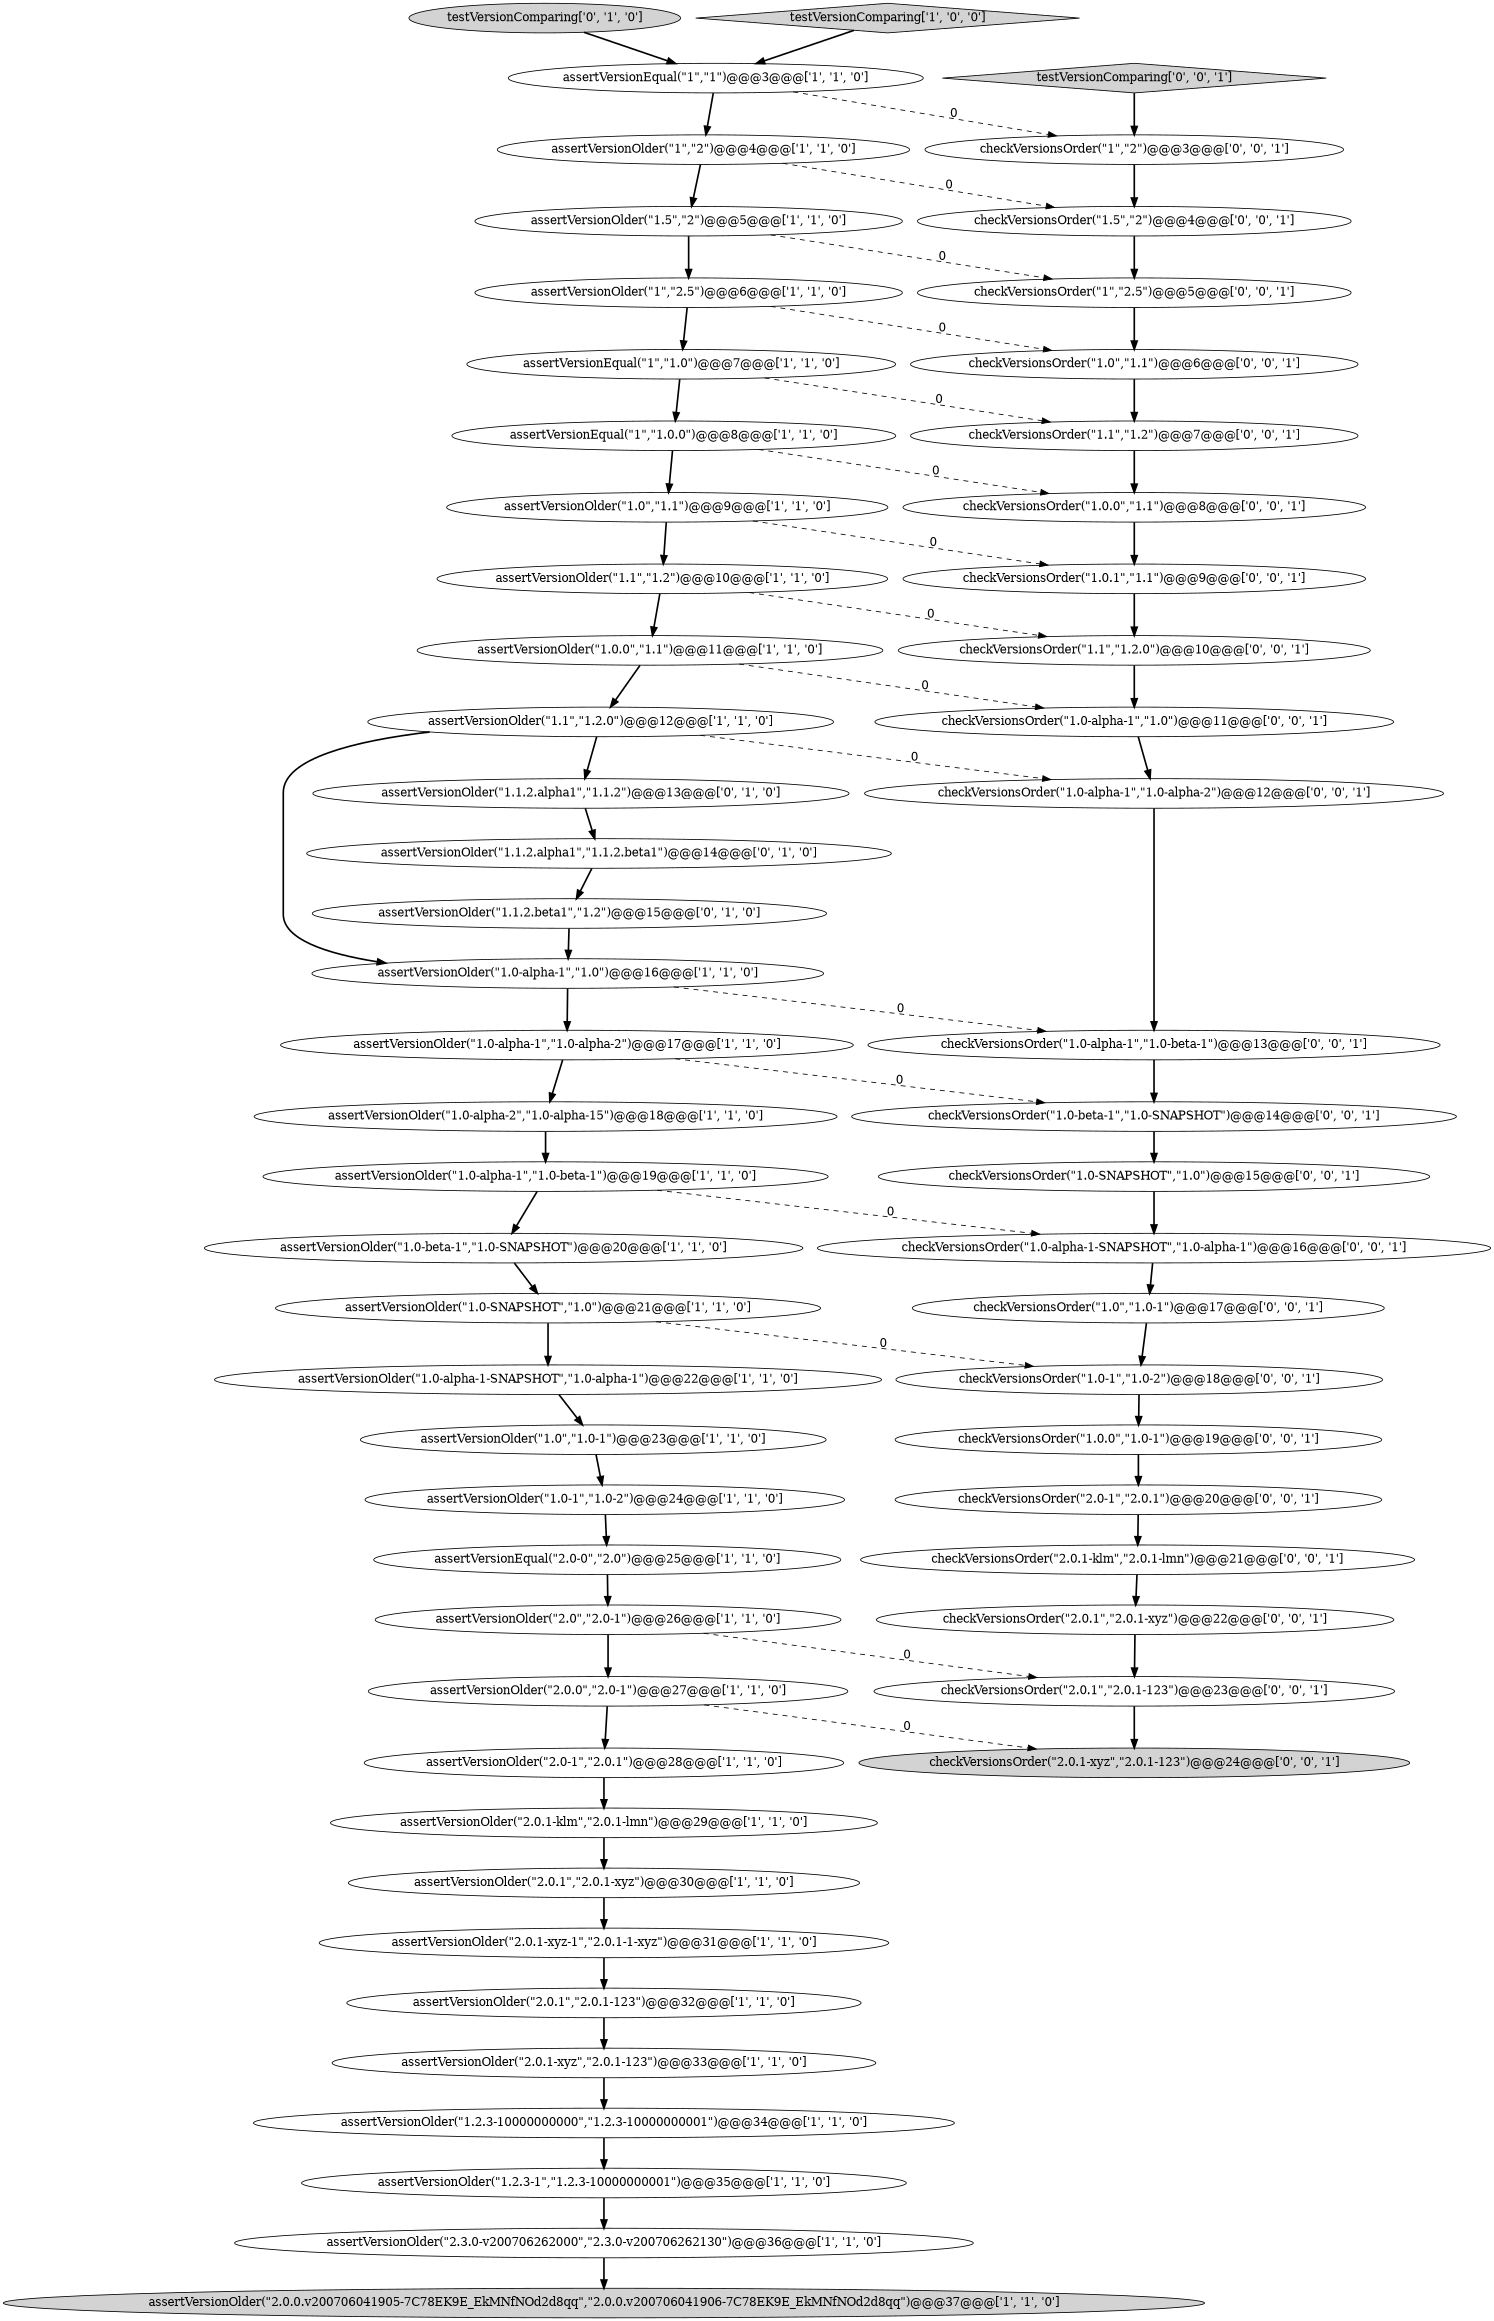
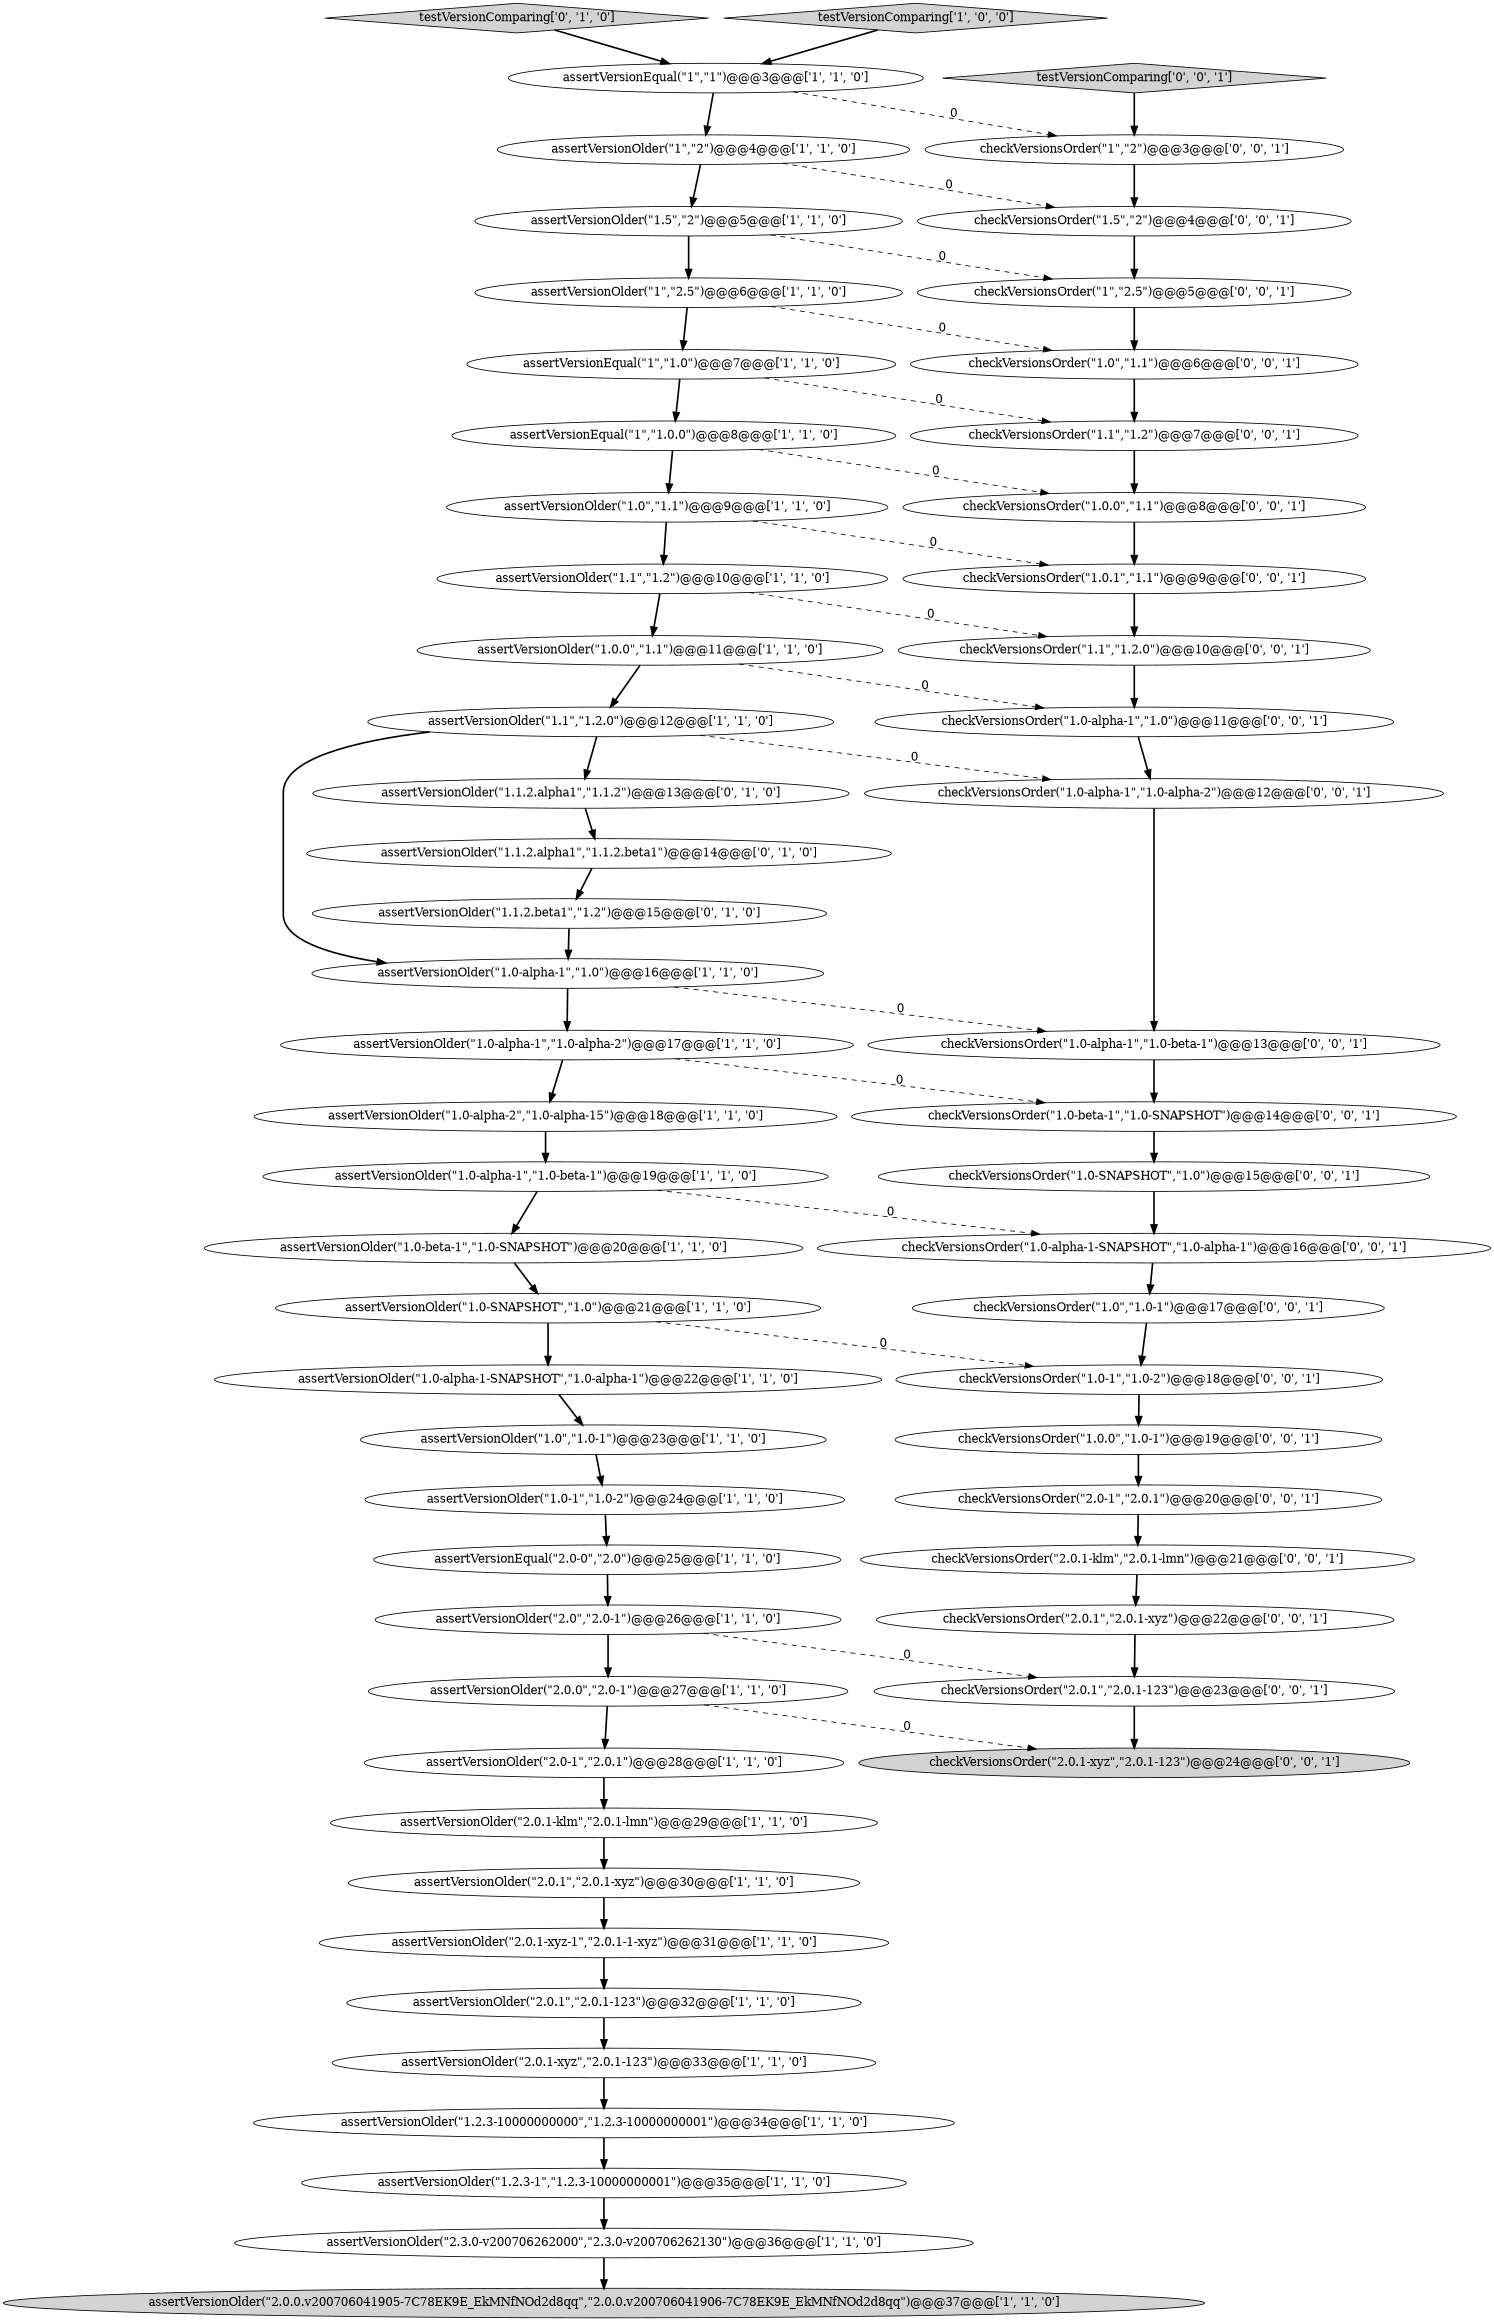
node "testVersionComparing['0', '1', '0']": shape ellipse -> diamond
